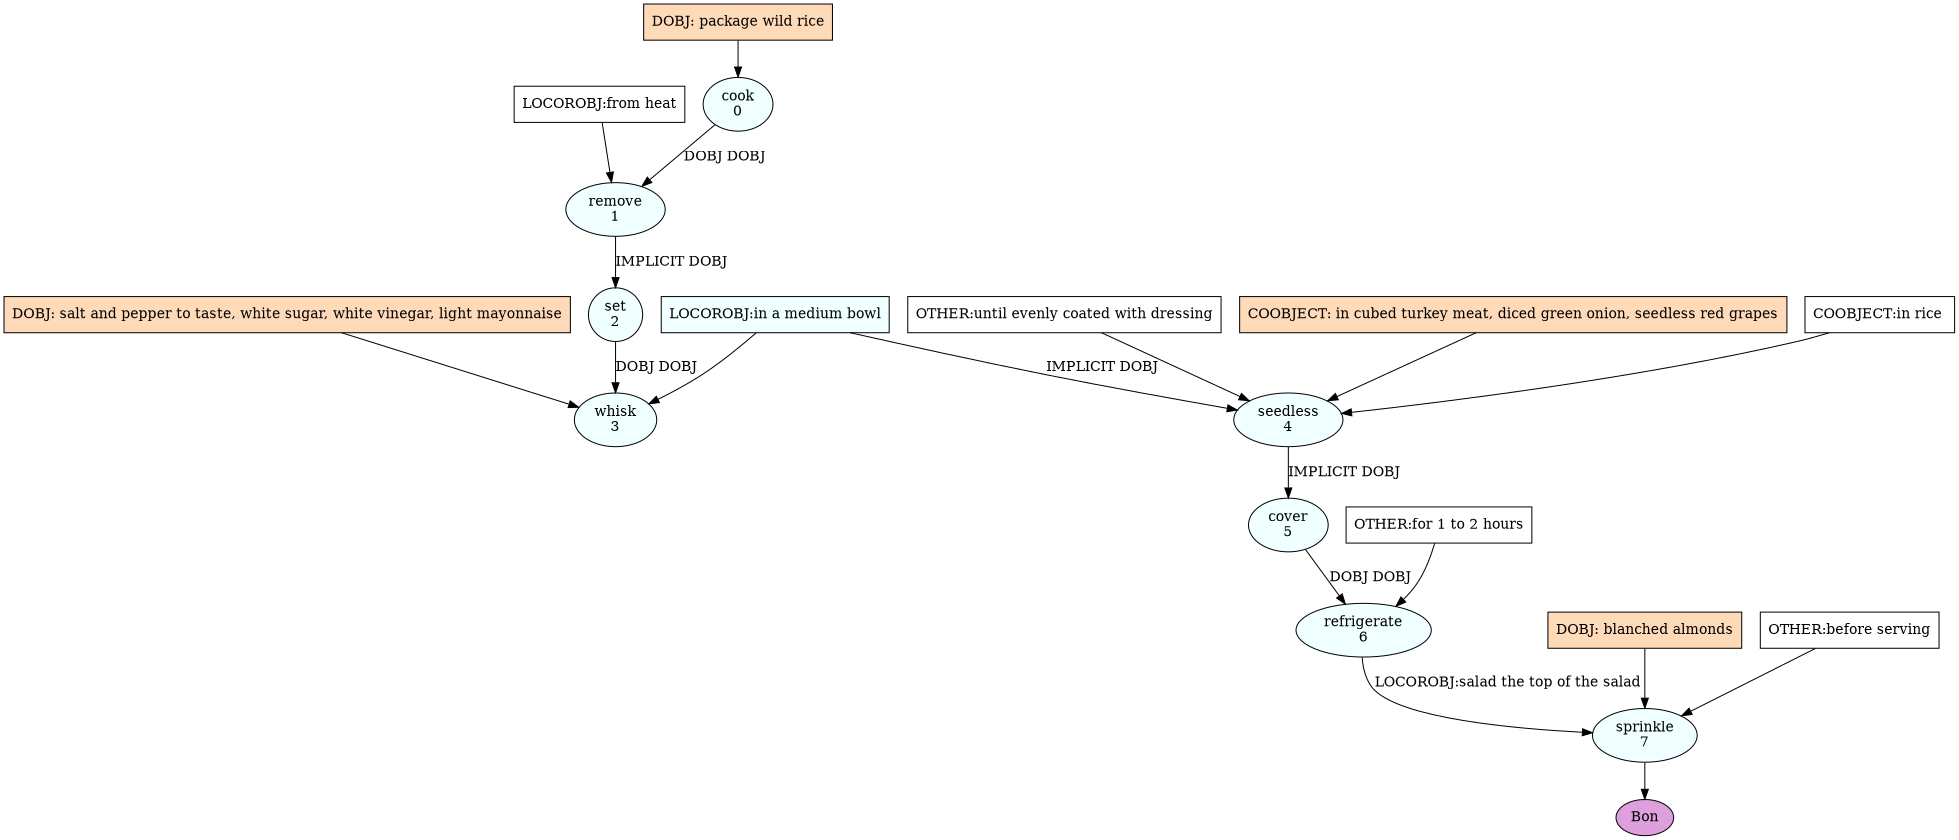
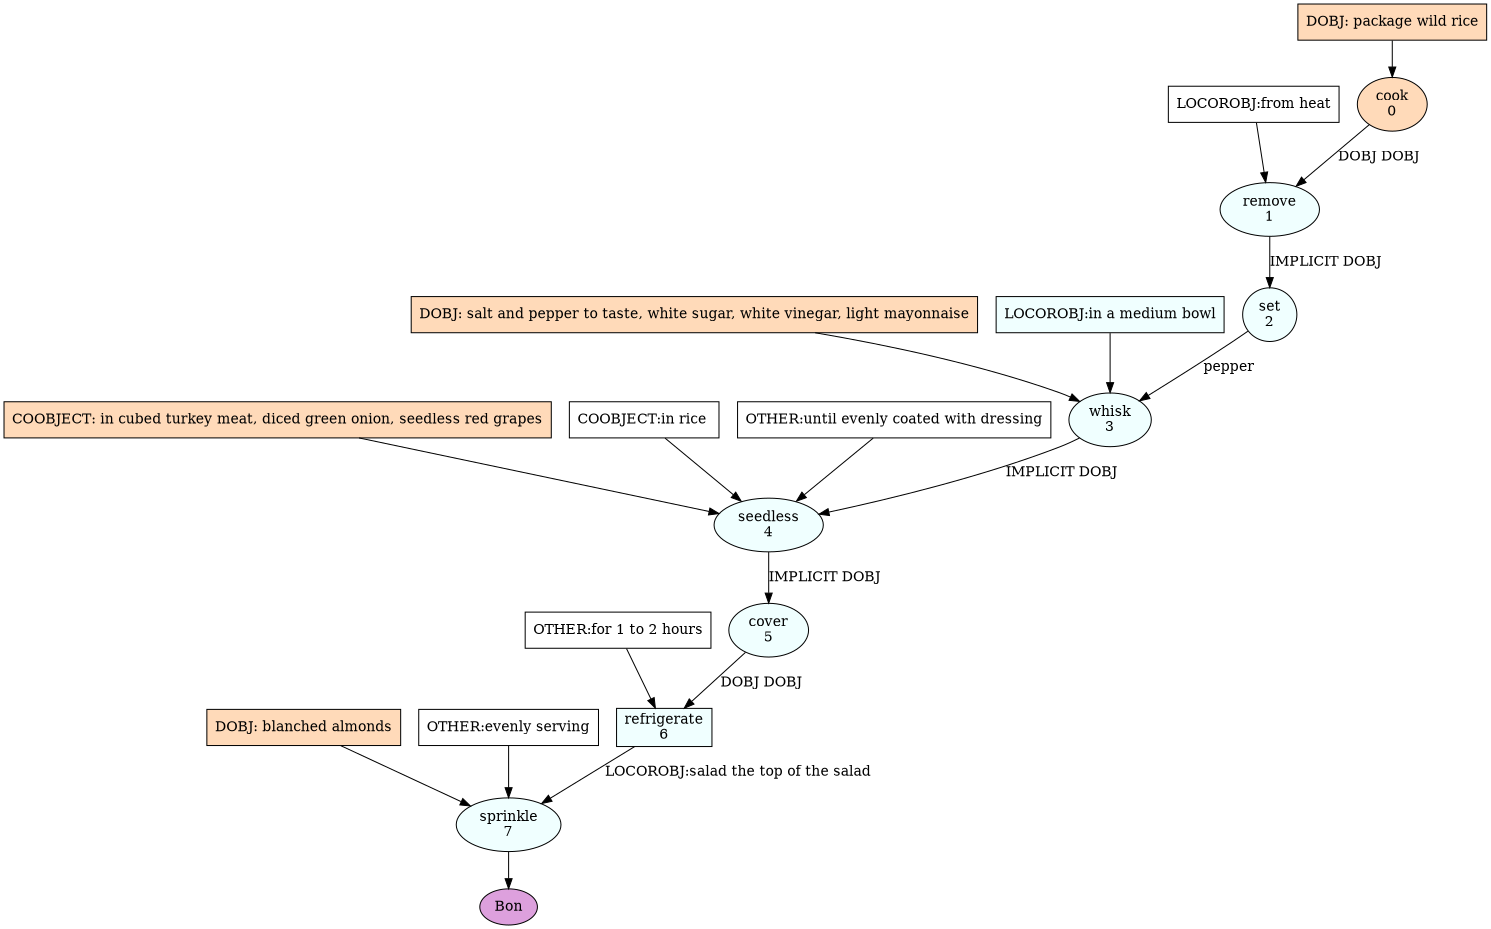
node "cook 0": fillcolor azure -> peachpuff
edge "set 2" -> "whisk 3": label "DOBJ DOBJ" -> "pepper"
edge "LOCOROBJ:in a medium bowl" -> "seedless 4": now "whisk 3" -> "seedless 4"
node "refrigerate 6": shape ellipse -> box
node "OTHER:before serving": label "OTHER:before serving" -> "OTHER:evenly serving"
